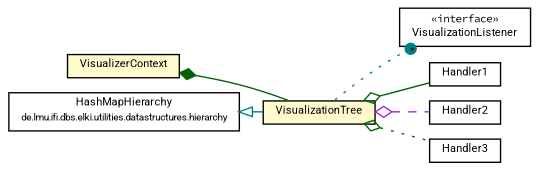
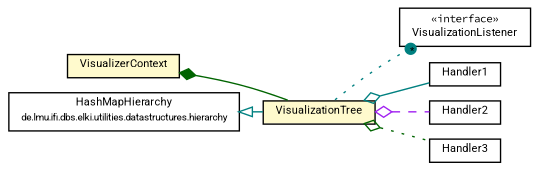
edge "Handler1" -> "VisualizationTree": color darkgreen -> teal
